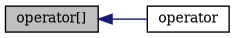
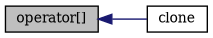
node "operator": label "operator" -> "clone"
